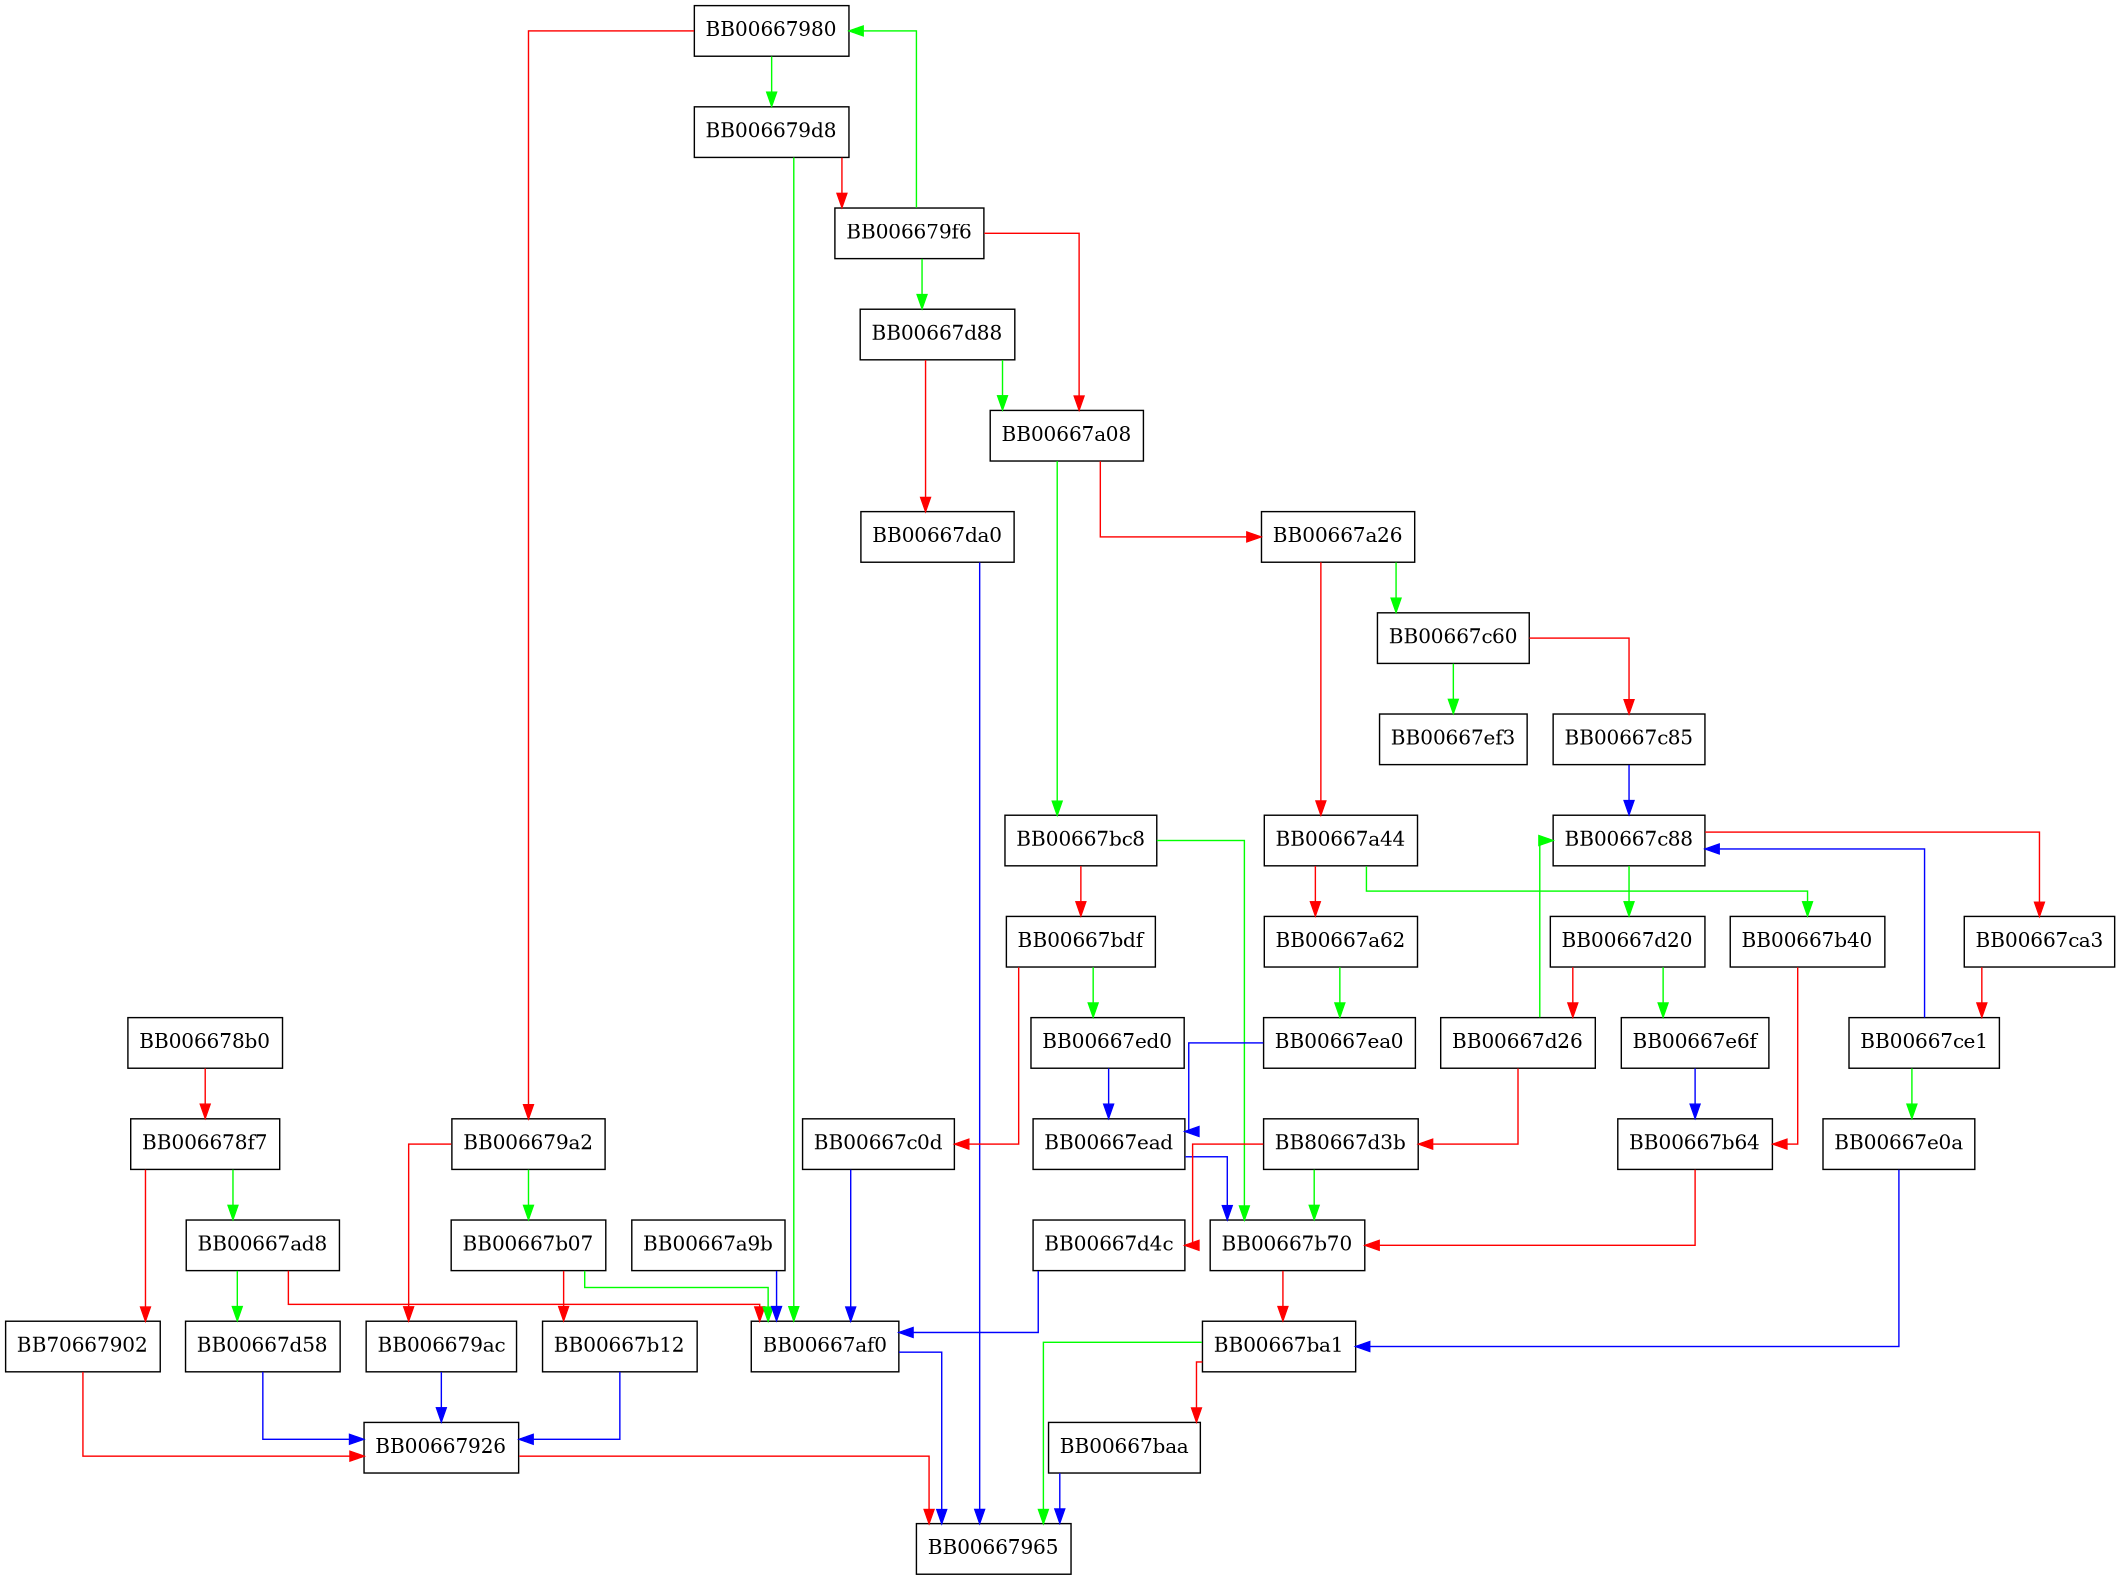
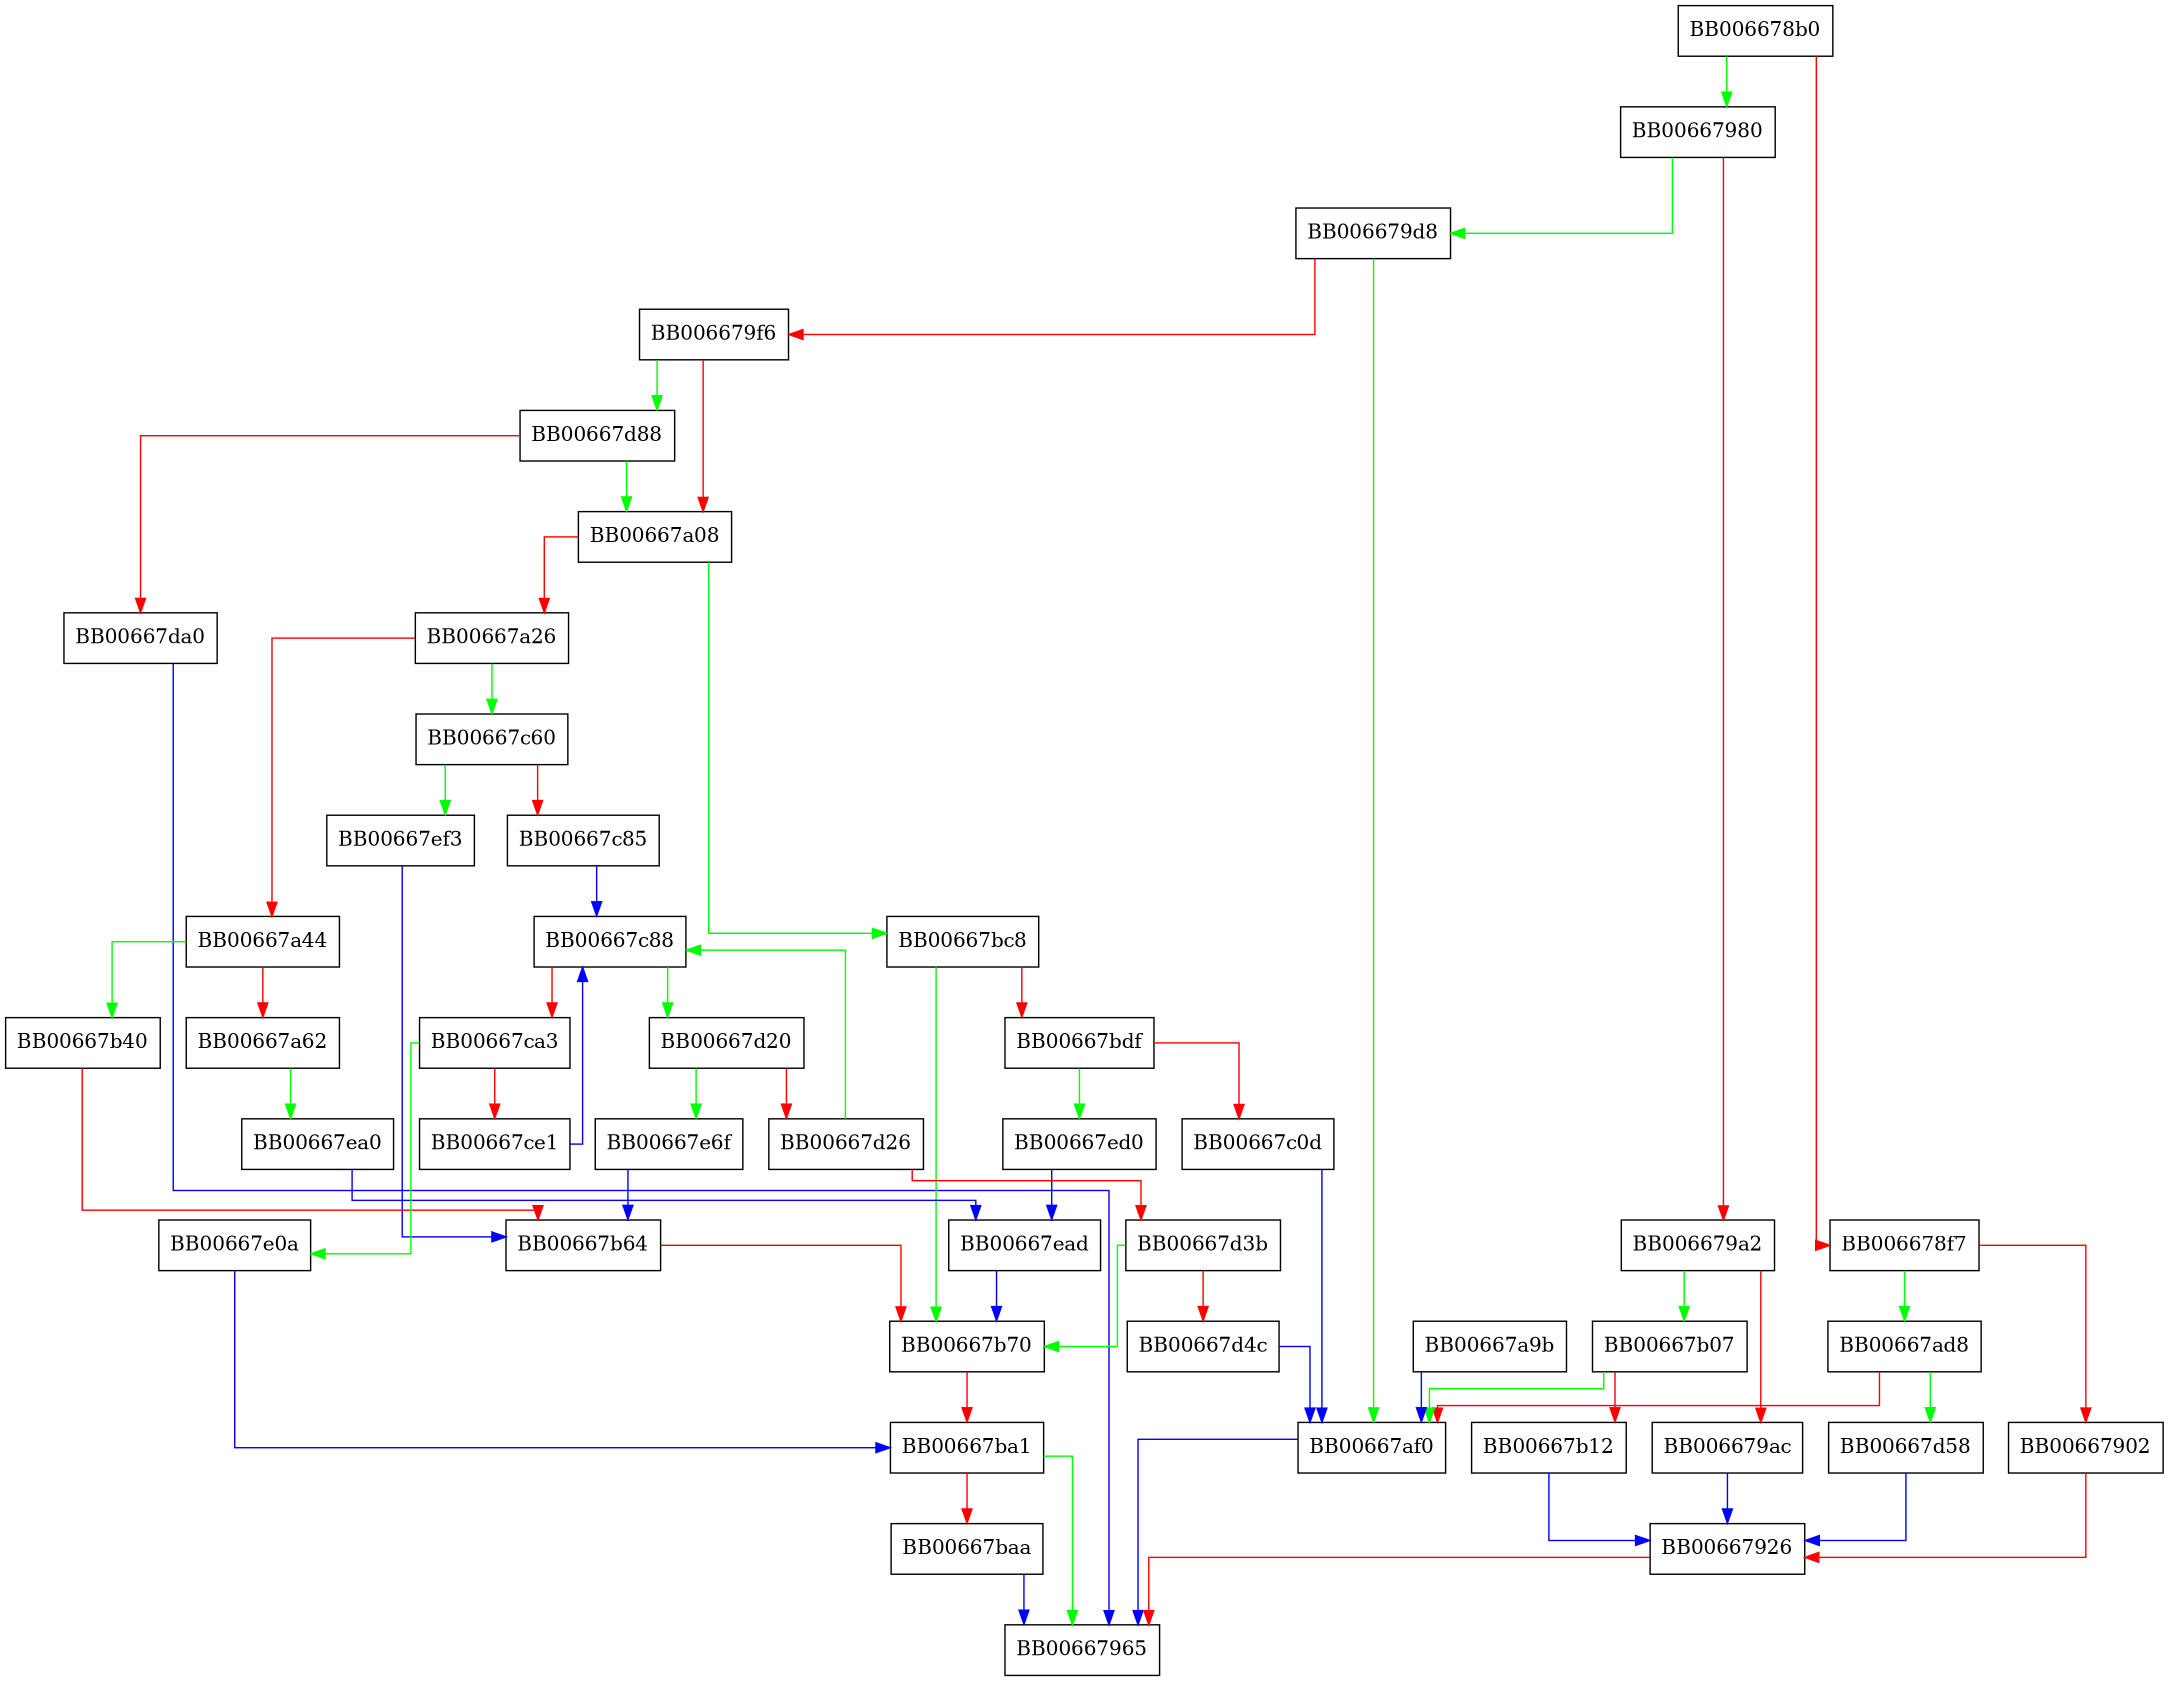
edge "BB006679f6" -> "BB00667980": now "BB006678b0" -> "BB00667980"
edge "BB00667ce1" -> "BB00667e0a": now "BB00667ca3" -> "BB00667e0a"
edge "BB00667ef3" -> "BB00667b64": added
node "BB80667d3b": label "BB80667d3b" -> "BB00667d3b"
node "BB70667902": label "BB70667902" -> "BB00667902"
